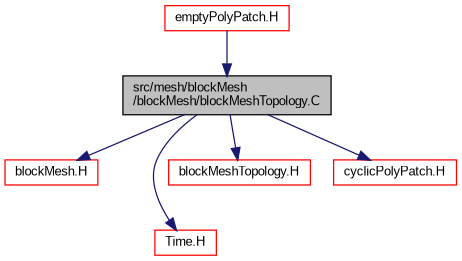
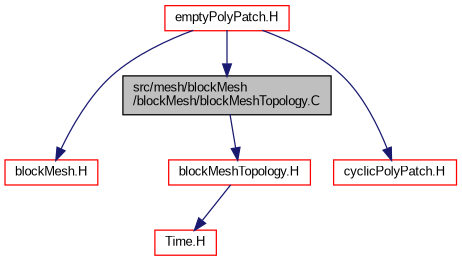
edge "src/mesh/blockMesh /blockMesh/blockMeshTopology.C" -> "blockMesh.H": now "emptyPolyPatch.H" -> "blockMesh.H"
edge "src/mesh/blockMesh /blockMesh/blockMeshTopology.C" -> "cyclicPolyPatch.H": now "emptyPolyPatch.H" -> "cyclicPolyPatch.H"
edge "src/mesh/blockMesh /blockMesh/blockMeshTopology.C" -> "Time.H": now "blockMeshTopology.H" -> "Time.H"
